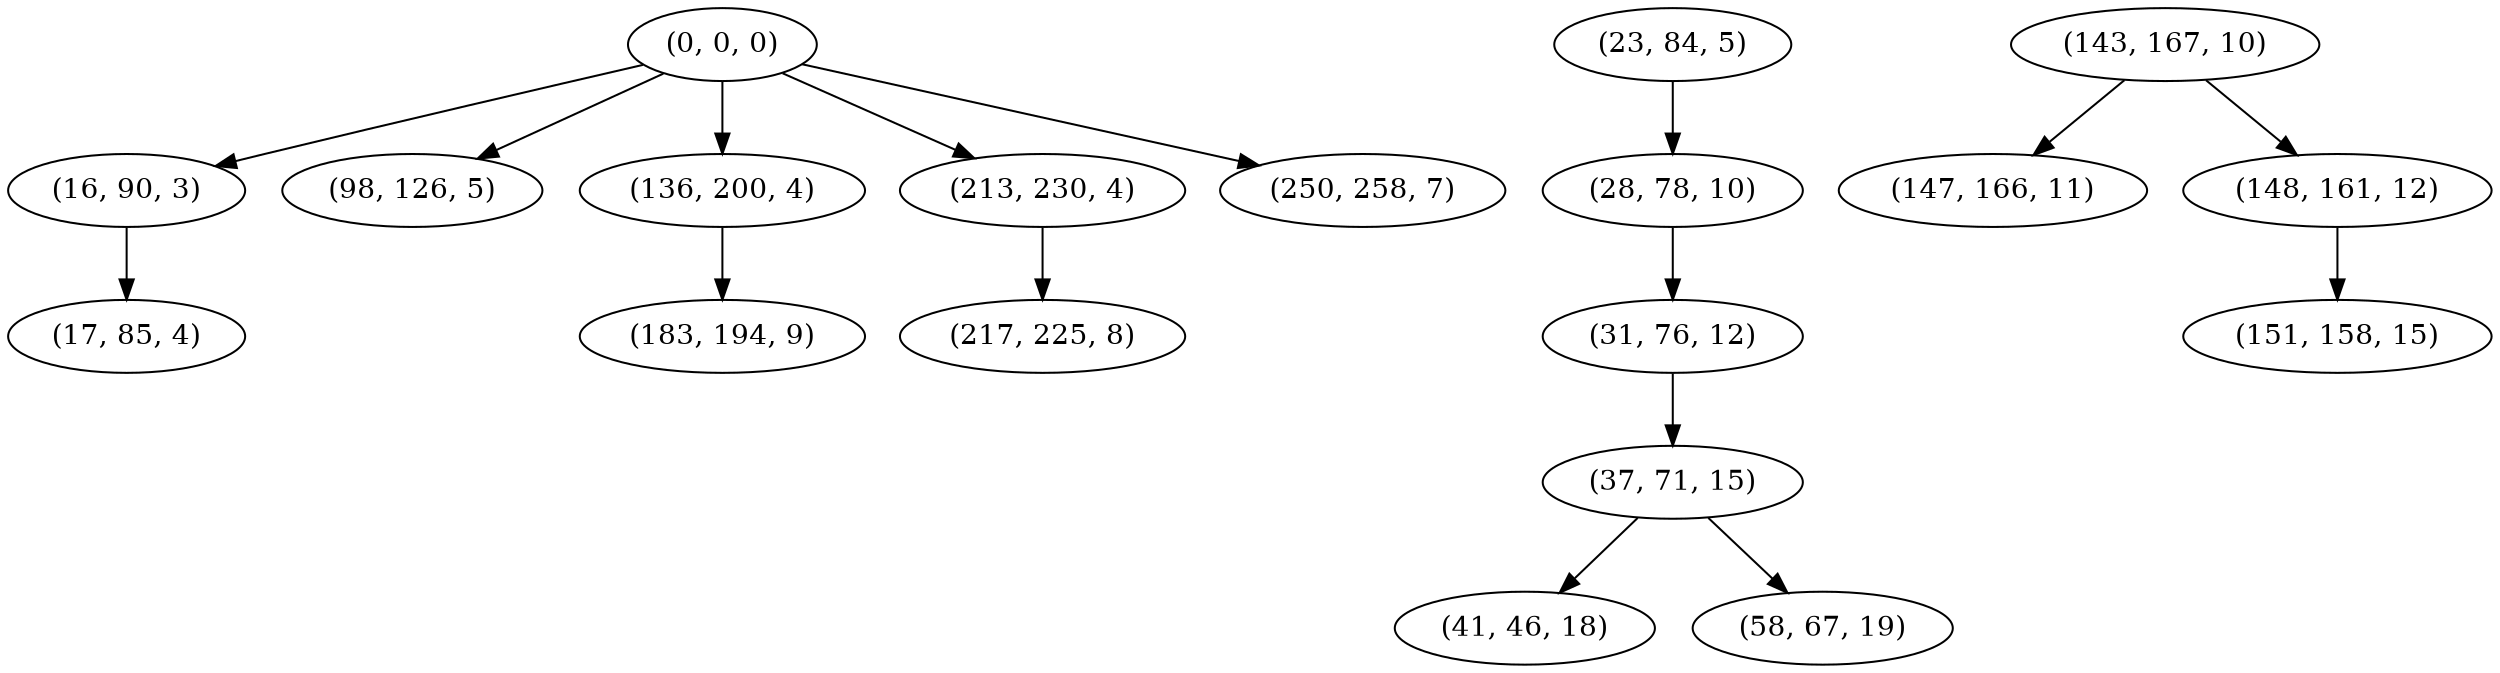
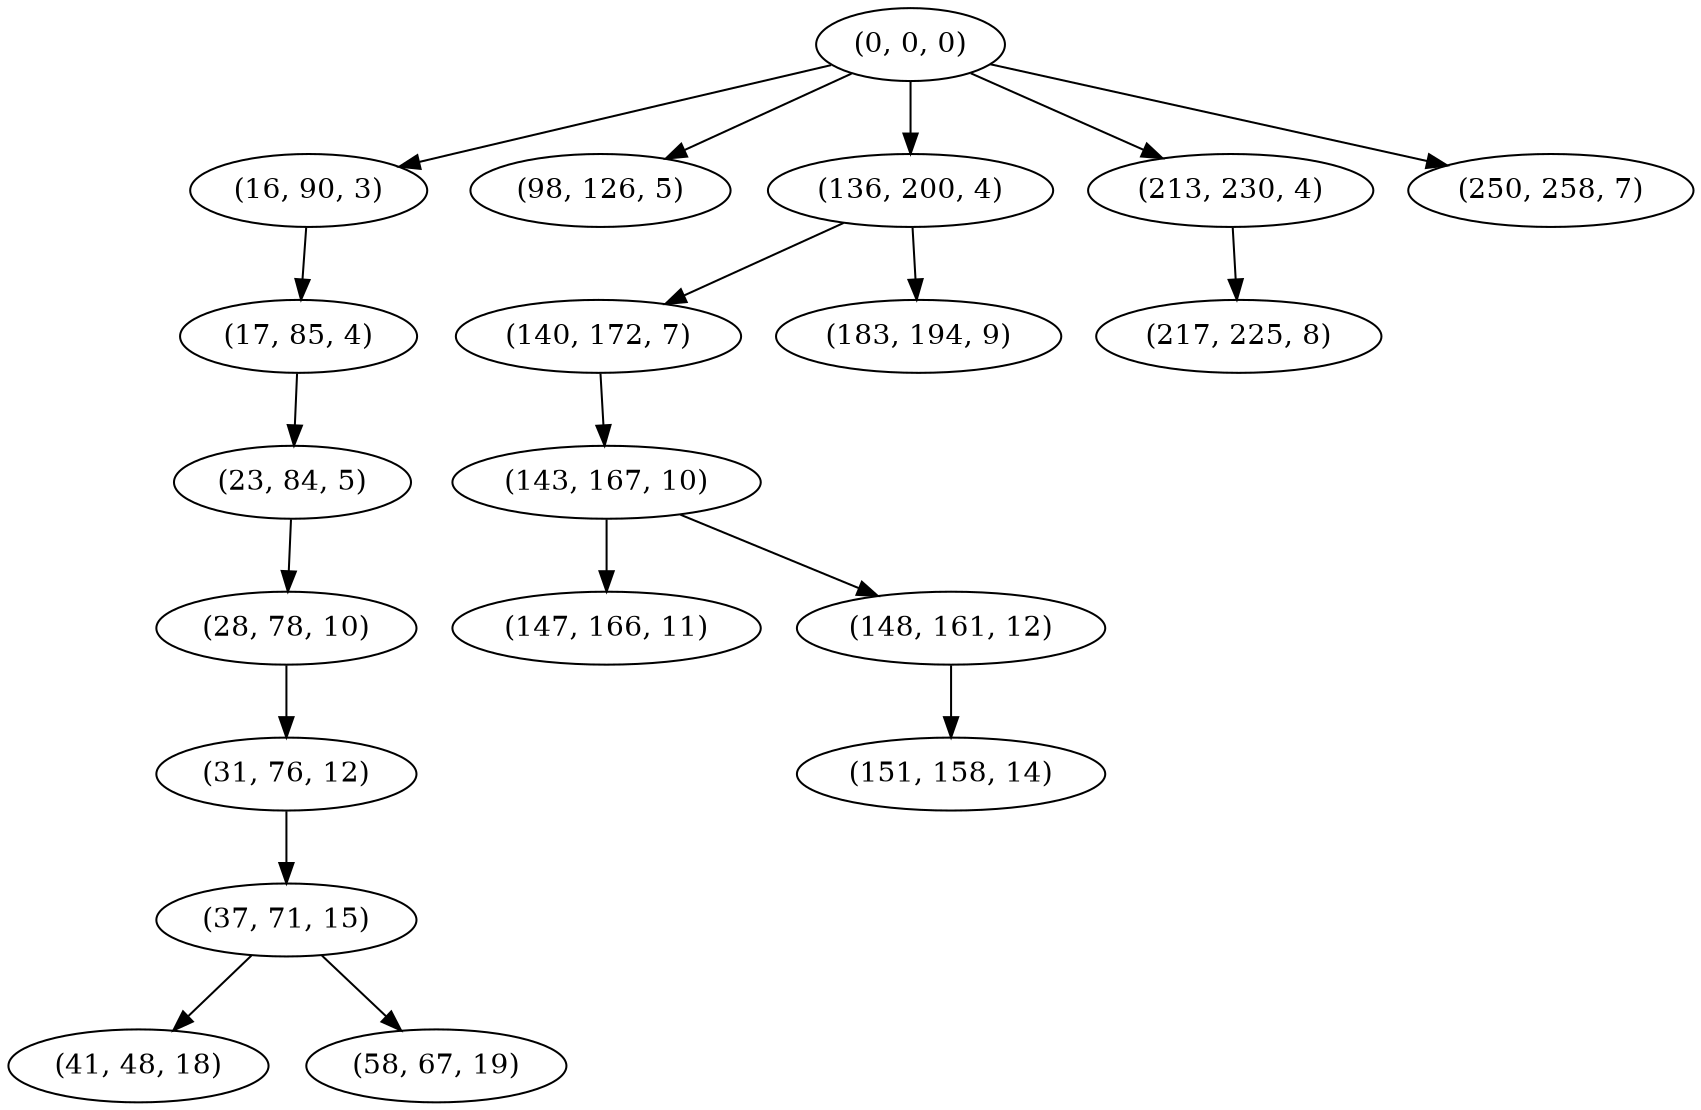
node "(140, 172, 7)": added
node "(151, 158, 15)": label "(151, 158, 15)" -> "(151, 158, 14)"
edge "(17, 85, 4)" -> "(23, 84, 5)": added
node "(41, 46, 18)": label "(41, 46, 18)" -> "(41, 48, 18)"
